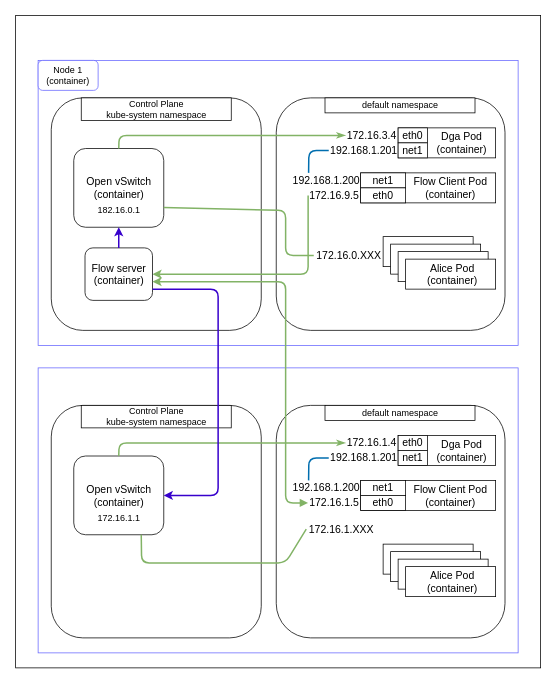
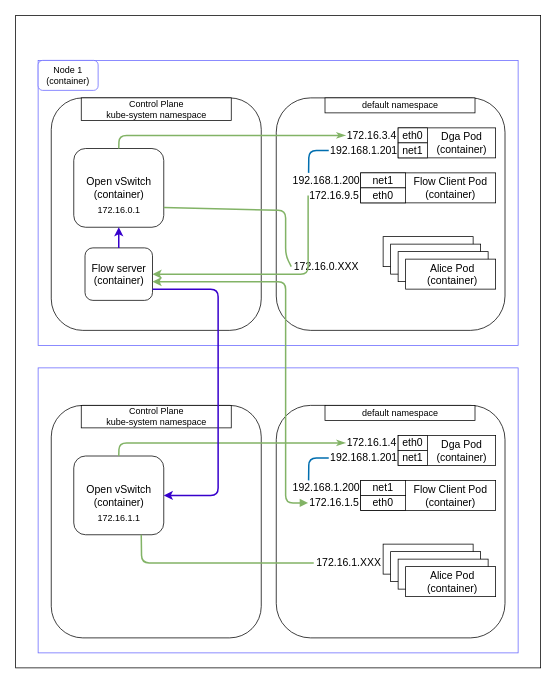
node "182.16.0.1": label "182.16.0.1" -> "172.16.0.1"
node "172.16.0.XXX": moved (348, 255) -> (326, 267)
node "172.16.1.XXX": moved (341, 529) -> (348, 563)
